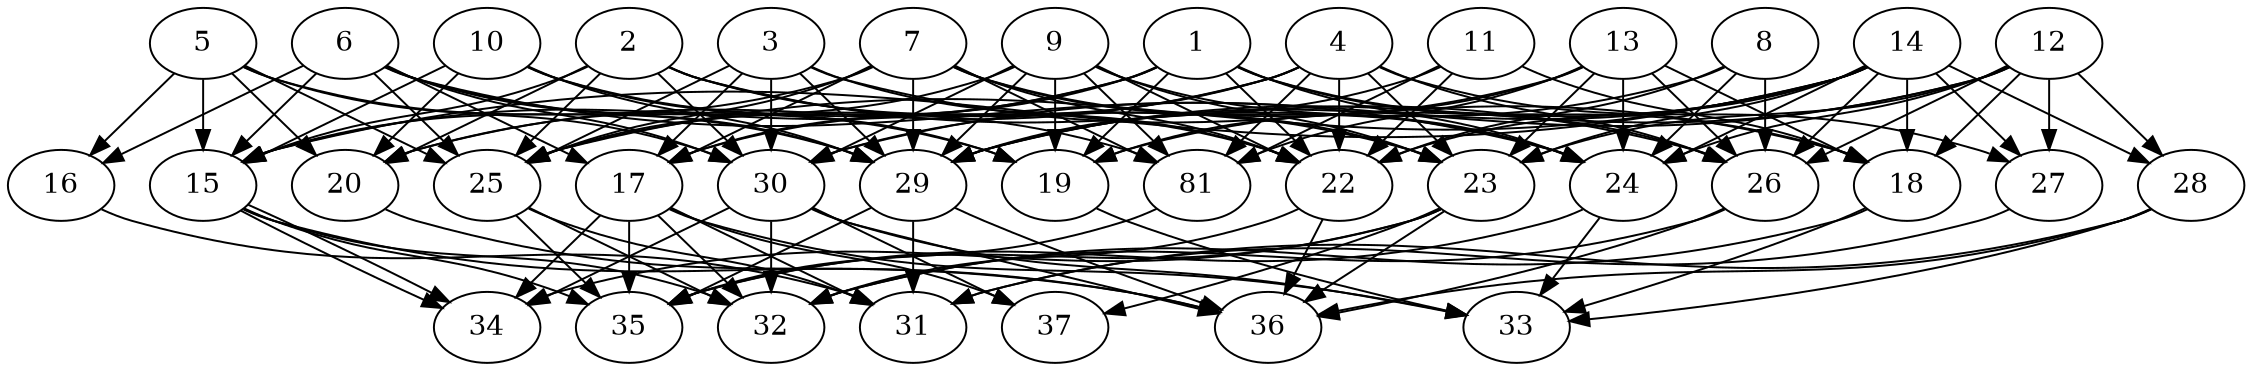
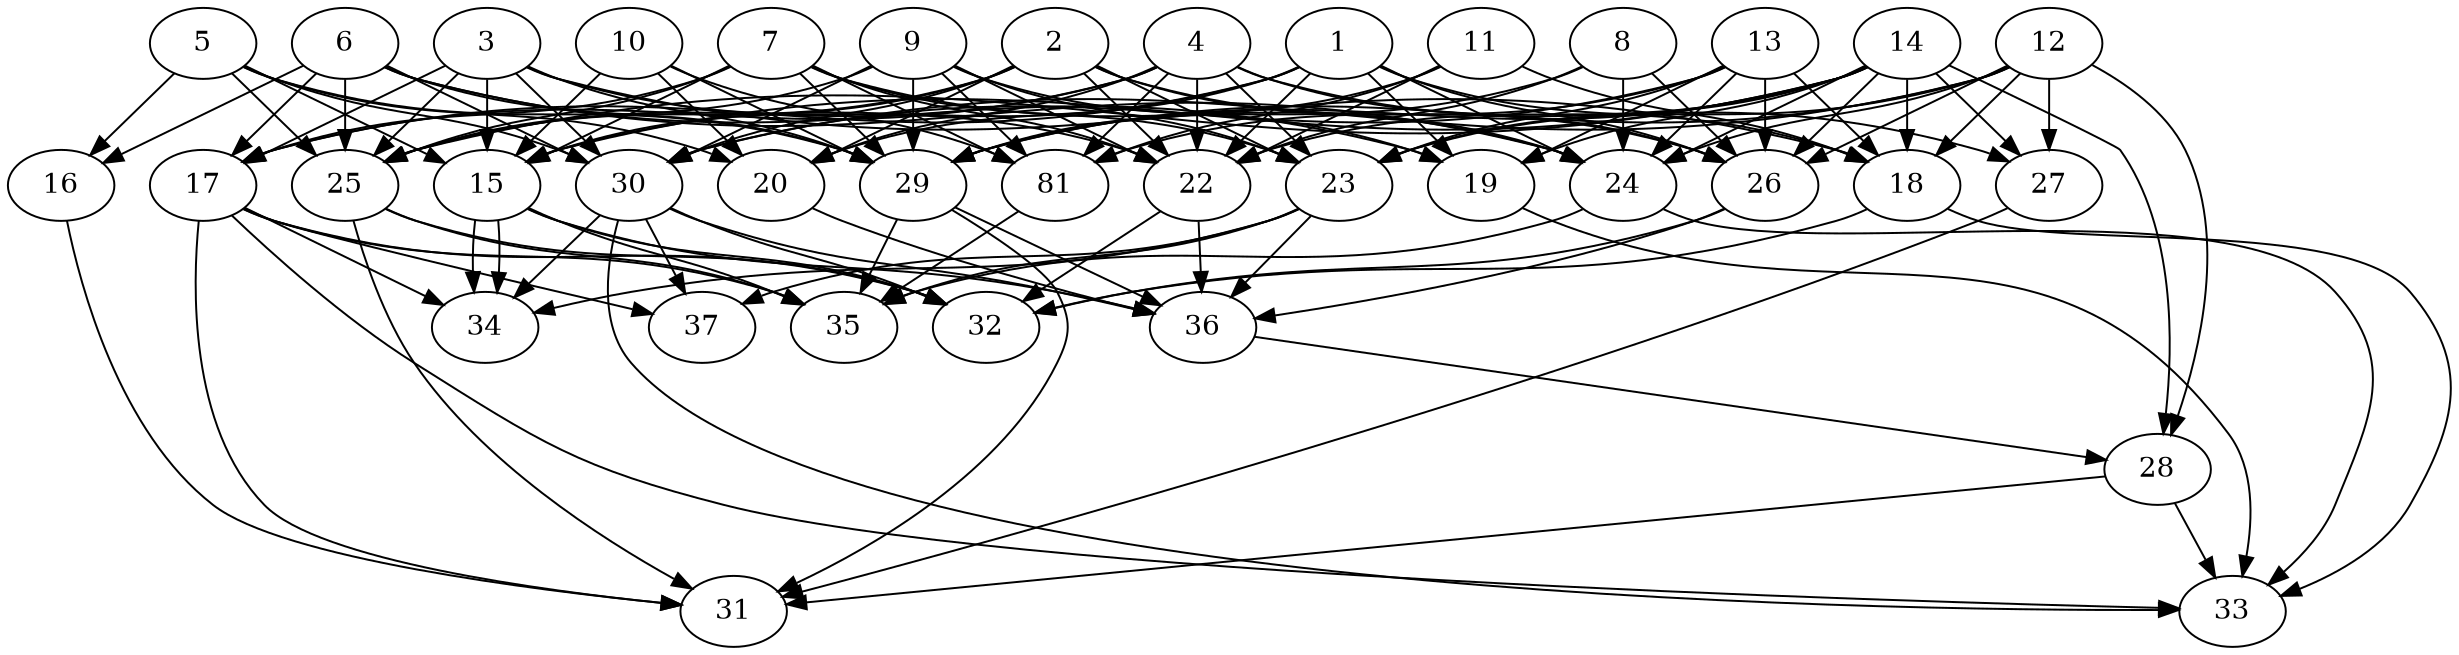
edge "6" -> "15": now "3" -> "15"
edge "10" -> "19": removed
edge "9" -> "24": now "2" -> "24"
edge "28" -> "36": reversed
